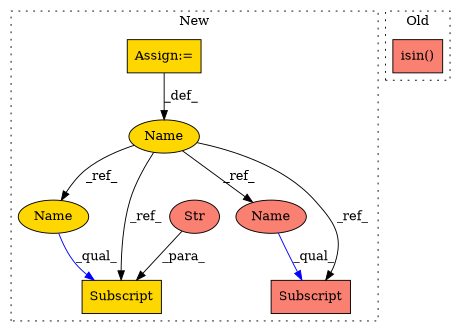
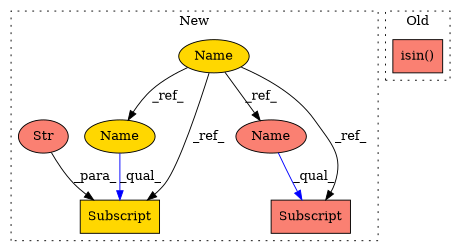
node "Assign:=": removed
